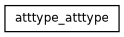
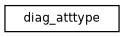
node "atttype_atttype": label "atttype_atttype" -> "diag_atttype"
